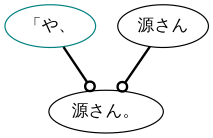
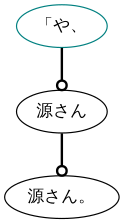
edge "「や、" -> "源さん。": now "「や、" -> "源さん"
